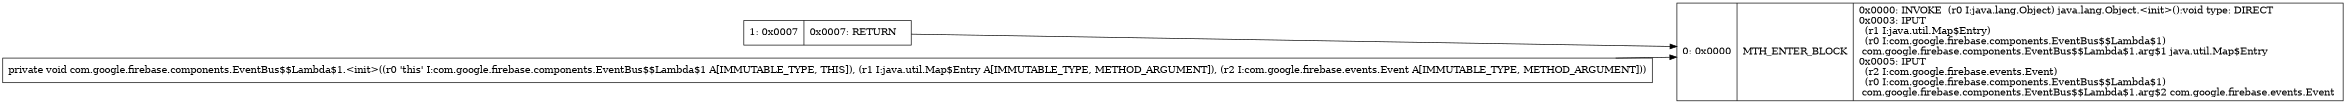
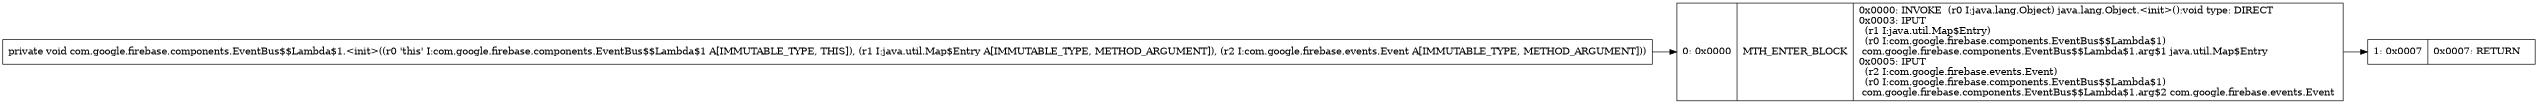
edge "1: 0x0007" -> "0: 0x0000": reversed
